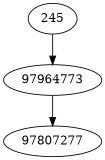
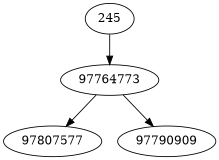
node "97964773": label "97964773" -> "97764773"
node "97807277": label "97807277" -> "97807577"
node "97790909": added
